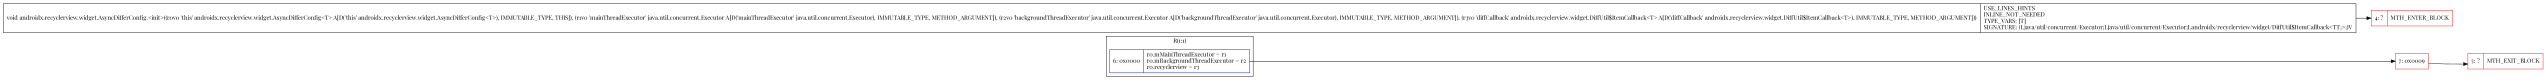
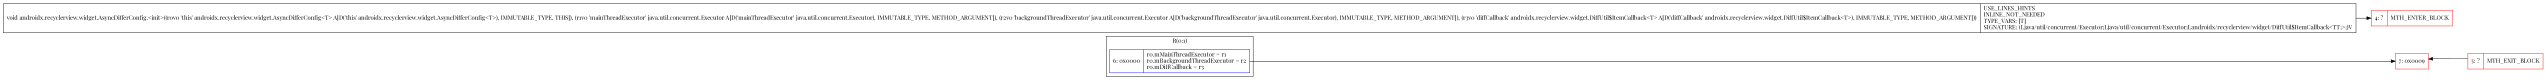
cluster "R(1:1)": label "R(1:1)" -> "R(0:1)"
edge "7: 0x0009" -> "5: ?": reversed
node "6: 0x0000": text "r0.recyclerview = r3" -> "r0.mDiffCallback = r3"
